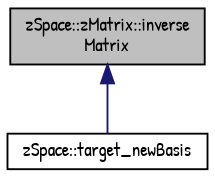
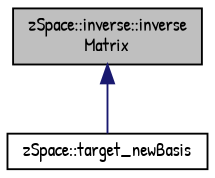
node "zSpace::zMatrix::inverse Matrix": label "zSpace::zMatrix::inverse Matrix" -> "zSpace::inverse::inverse Matrix"
